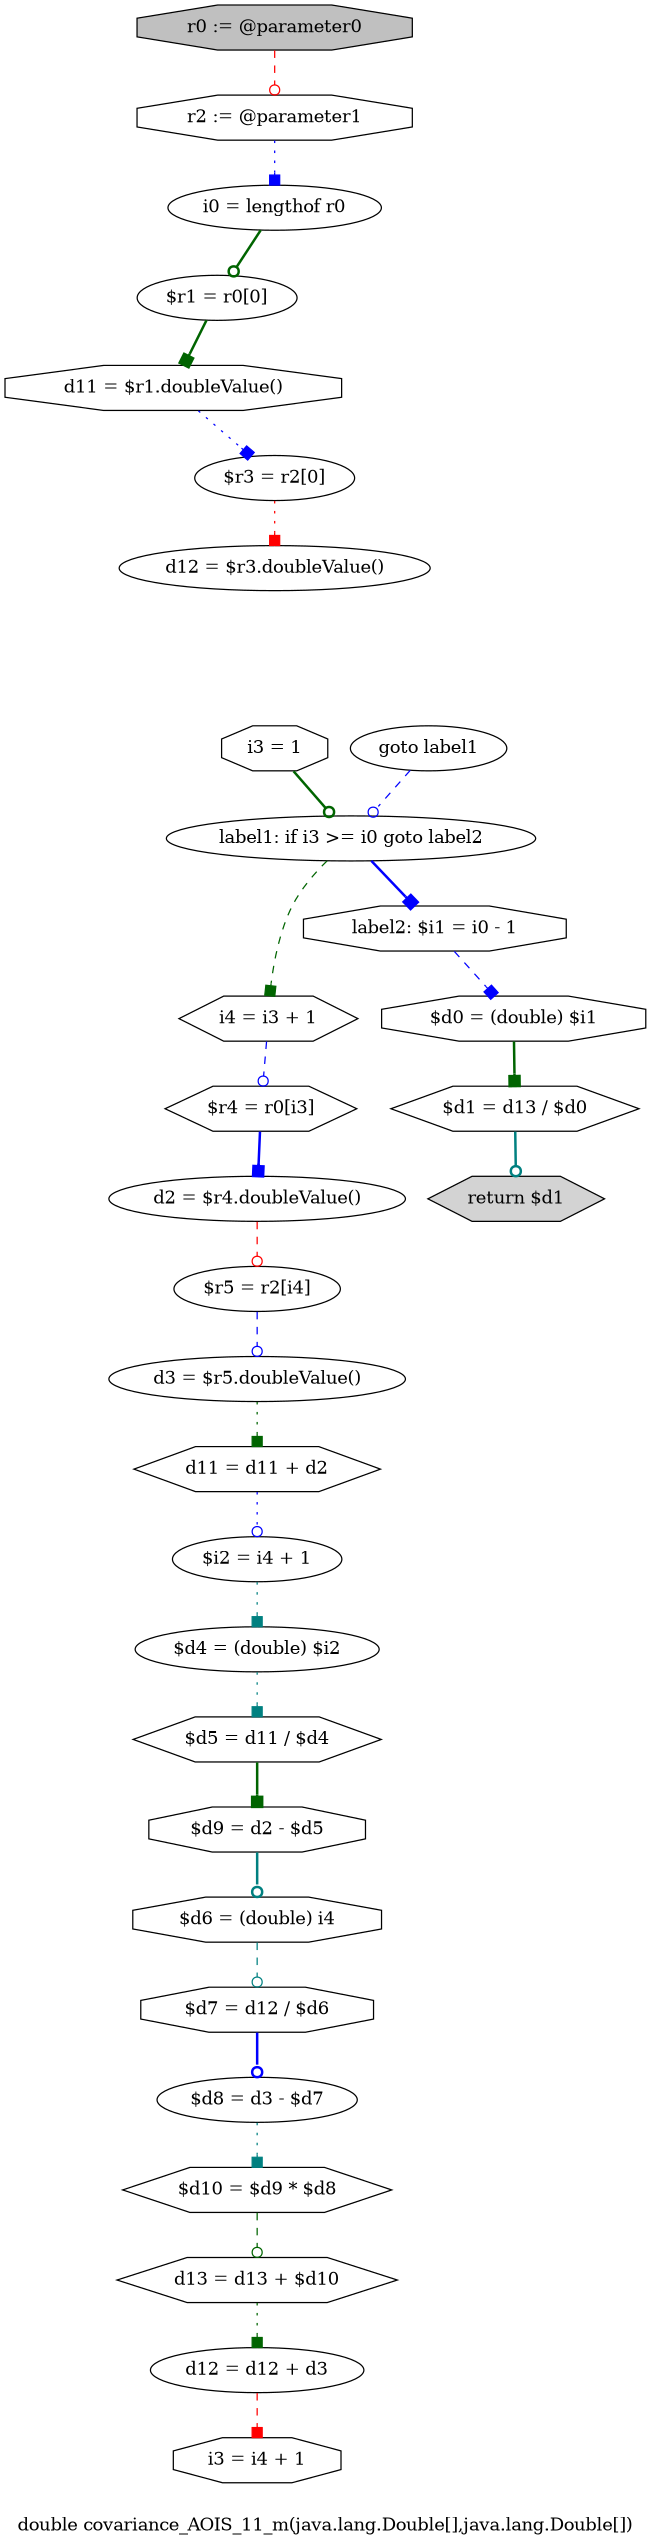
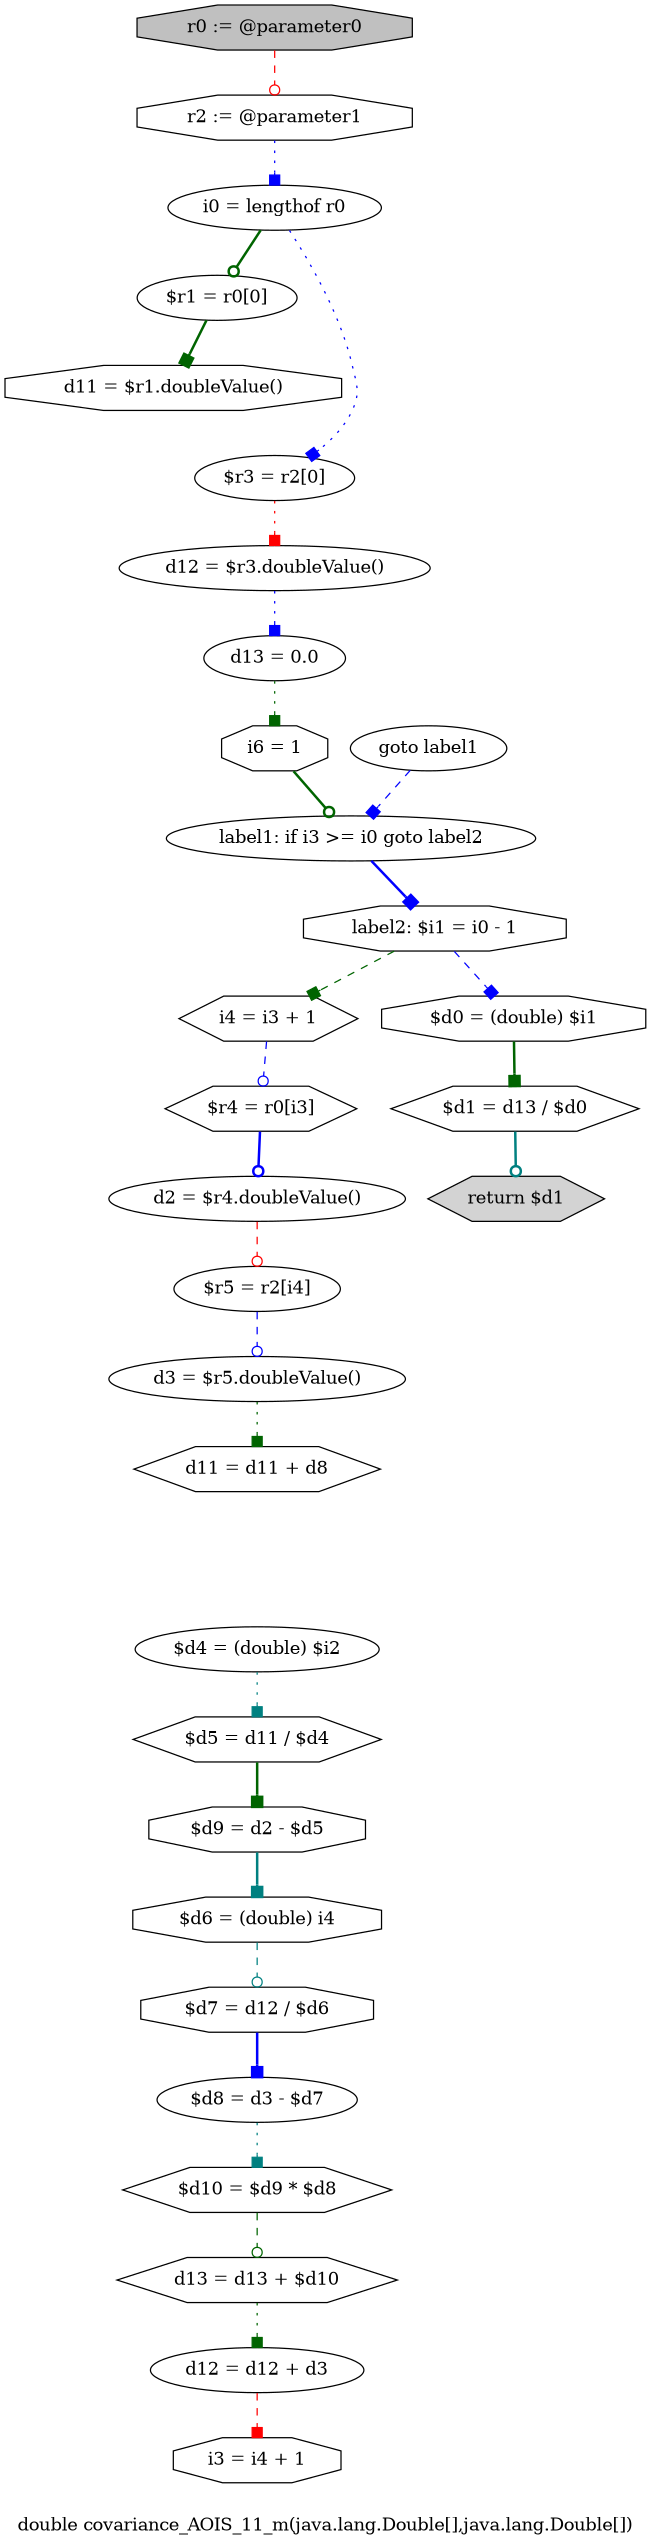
edge "d11 = $r1.doubleValue()" -> "$r3 = r2[0]": now "i0 = lengthof r0" -> "$r3 = r2[0]"
node "d13 = 0.0": added
node "i3 = 1": label "i3 = 1" -> "i6 = 1"
edge "goto label1" -> "label1: if i3 >= i0 goto label2": arrowhead odot -> box
edge "label1: if i3 >= i0 goto label2" -> "i4 = i3 + 1": now "label2: $i1 = i0 - 1" -> "i4 = i3 + 1"
edge "$r4 = r0[i3]" -> "d2 = $r4.doubleValue()": arrowhead box -> odot
node "d11 = d11 + d2": label "d11 = d11 + d2" -> "d11 = d11 + d8"
node "$i2 = i4 + 1": removed
edge "$d9 = d2 - $d5" -> "$d6 = (double) i4": arrowhead odot -> box
edge "$d7 = d12 / $d6" -> "$d8 = d3 - $d7": arrowhead odot -> box
